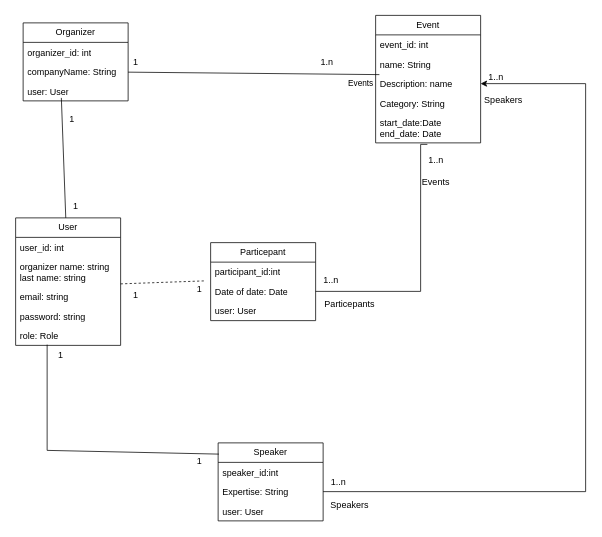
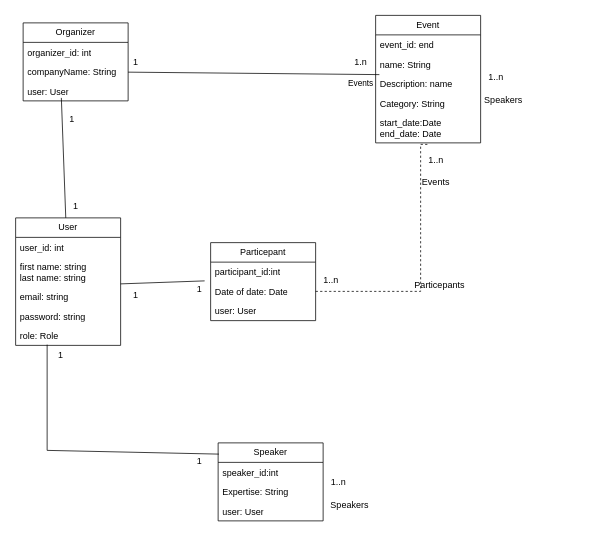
node "event_id: int": label "event_id: int" -> "event_id: end"
node "1.n": moved (327, 63) -> (360, 63)
edge "start_date:Date end_date: Date" -- "Date of date: Date": style solid -> dashed
node "organizer name: string last name: string": label "organizer name: string last name: string" -> "first name: string last name: string"
edge "Date of date: Date" -- "email: string": style dashed -> solid
node "Particepants": moved (349, 304) -> (439, 285)
edge "Expertise: String" -> "Description: name": removed
